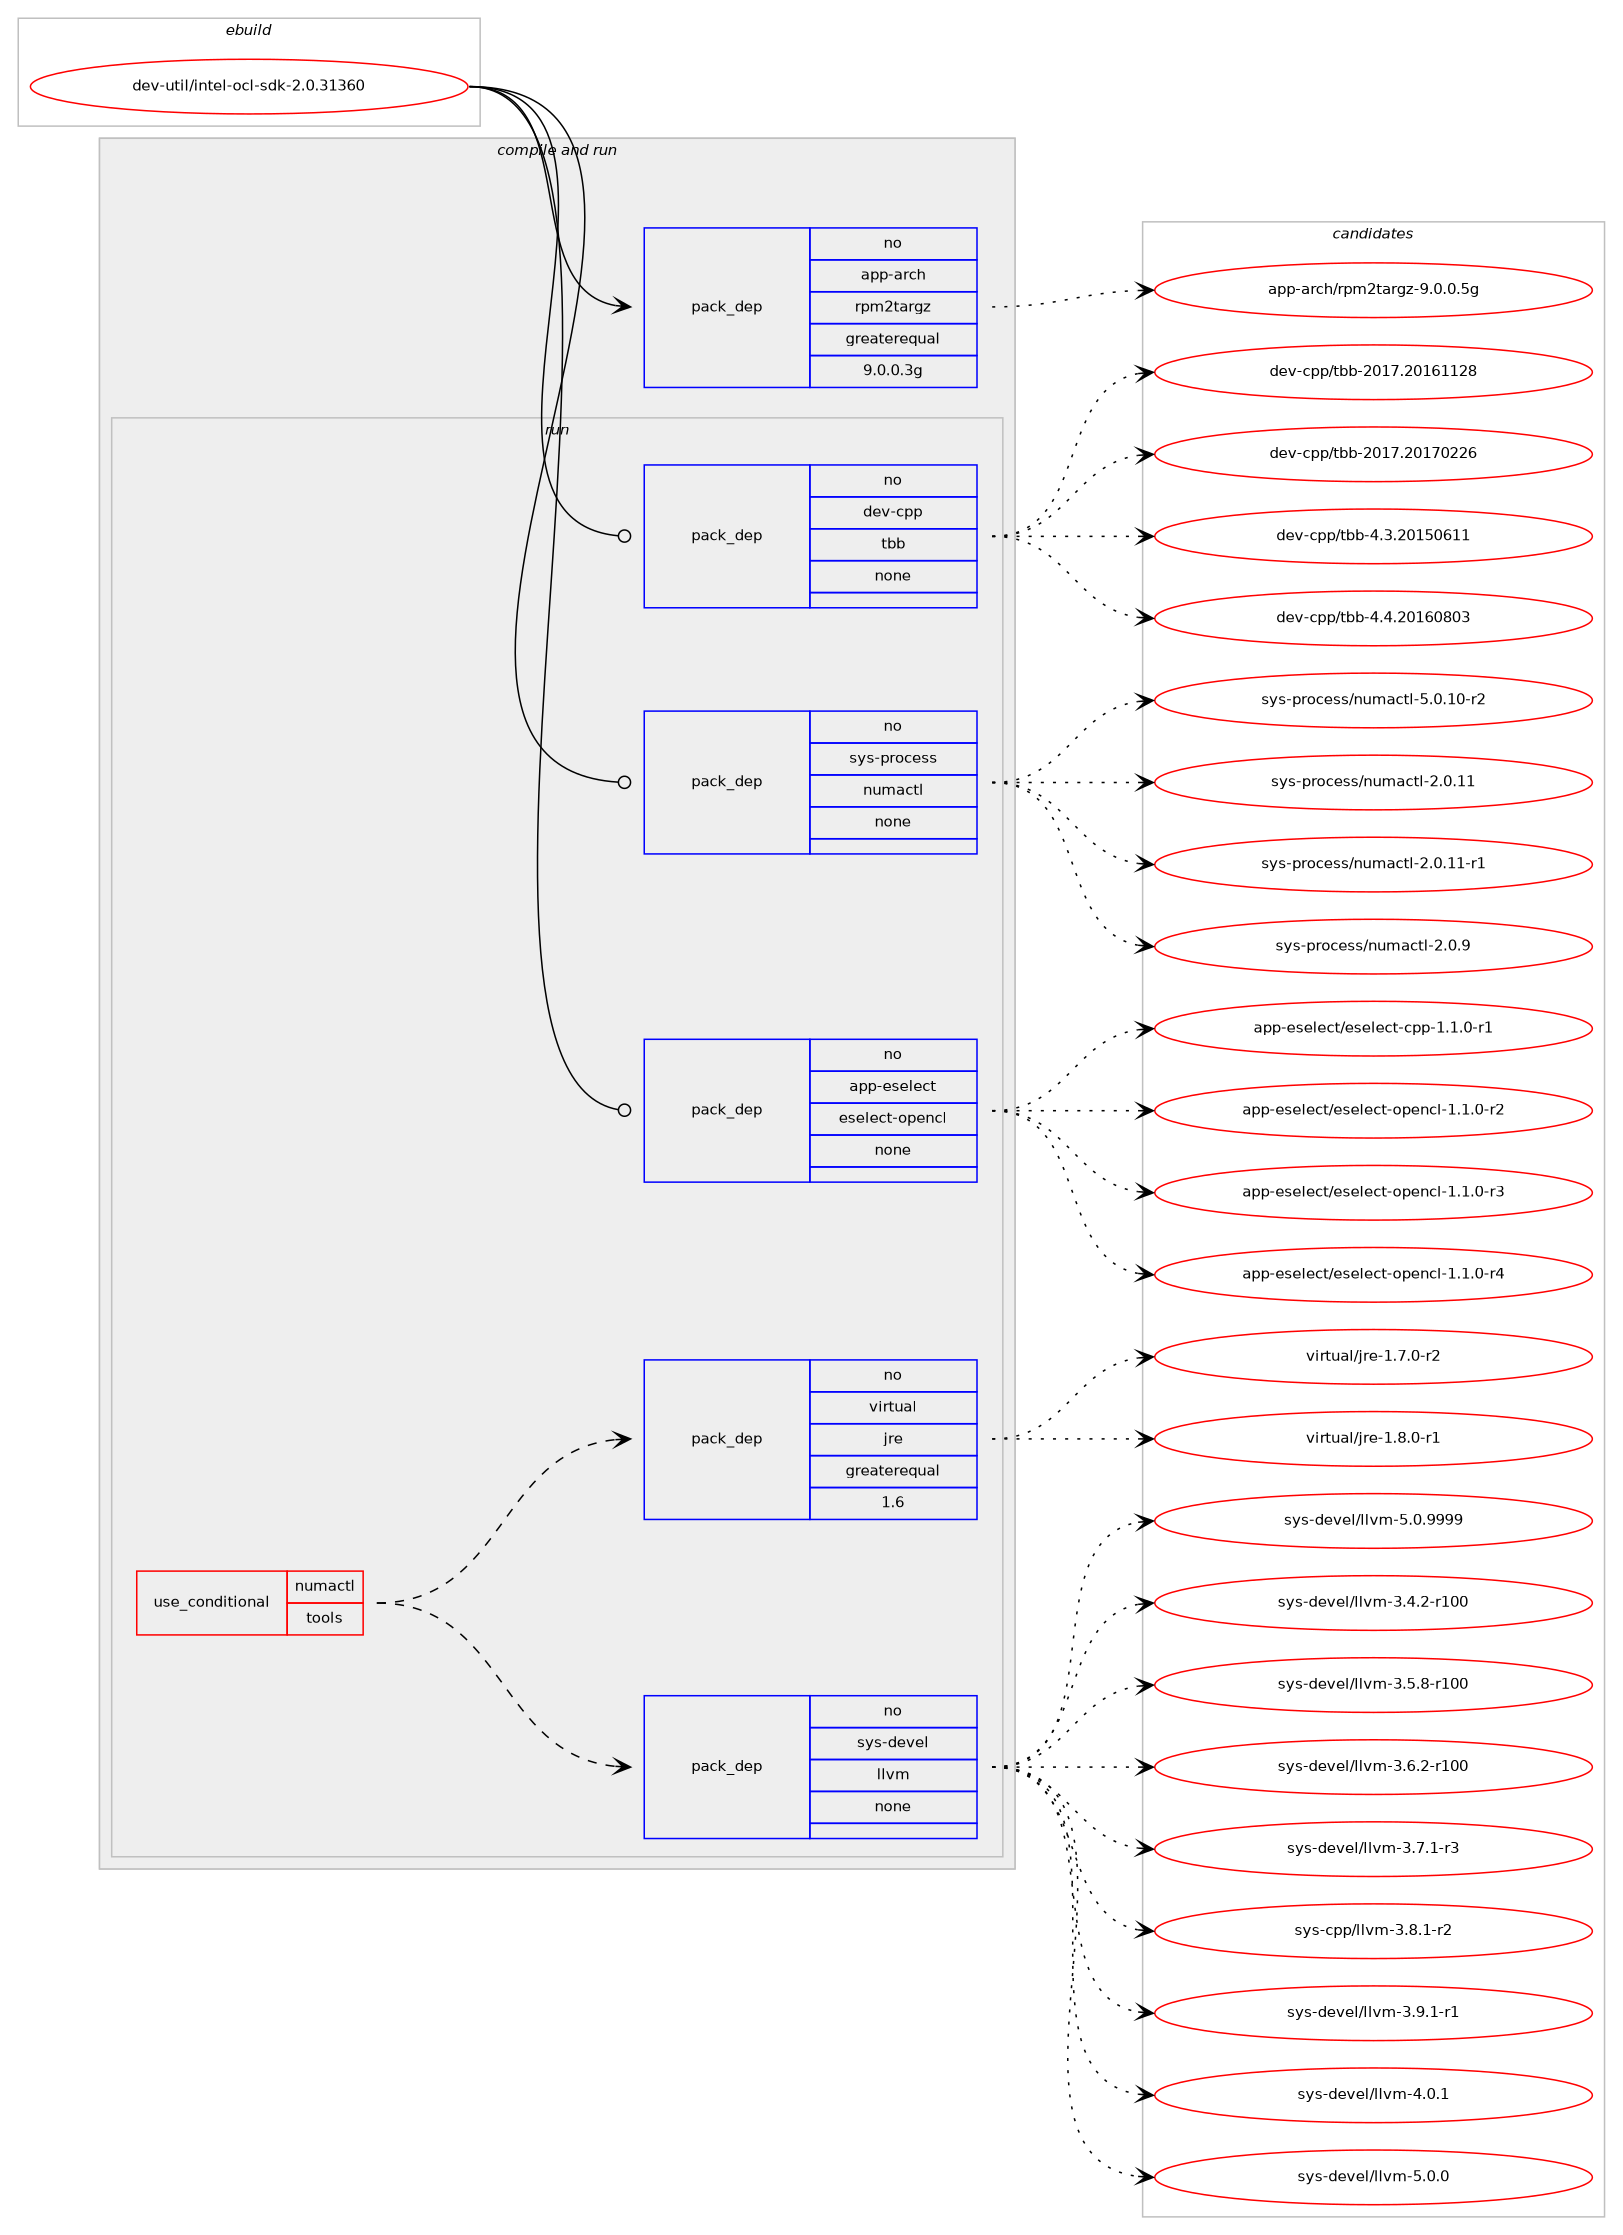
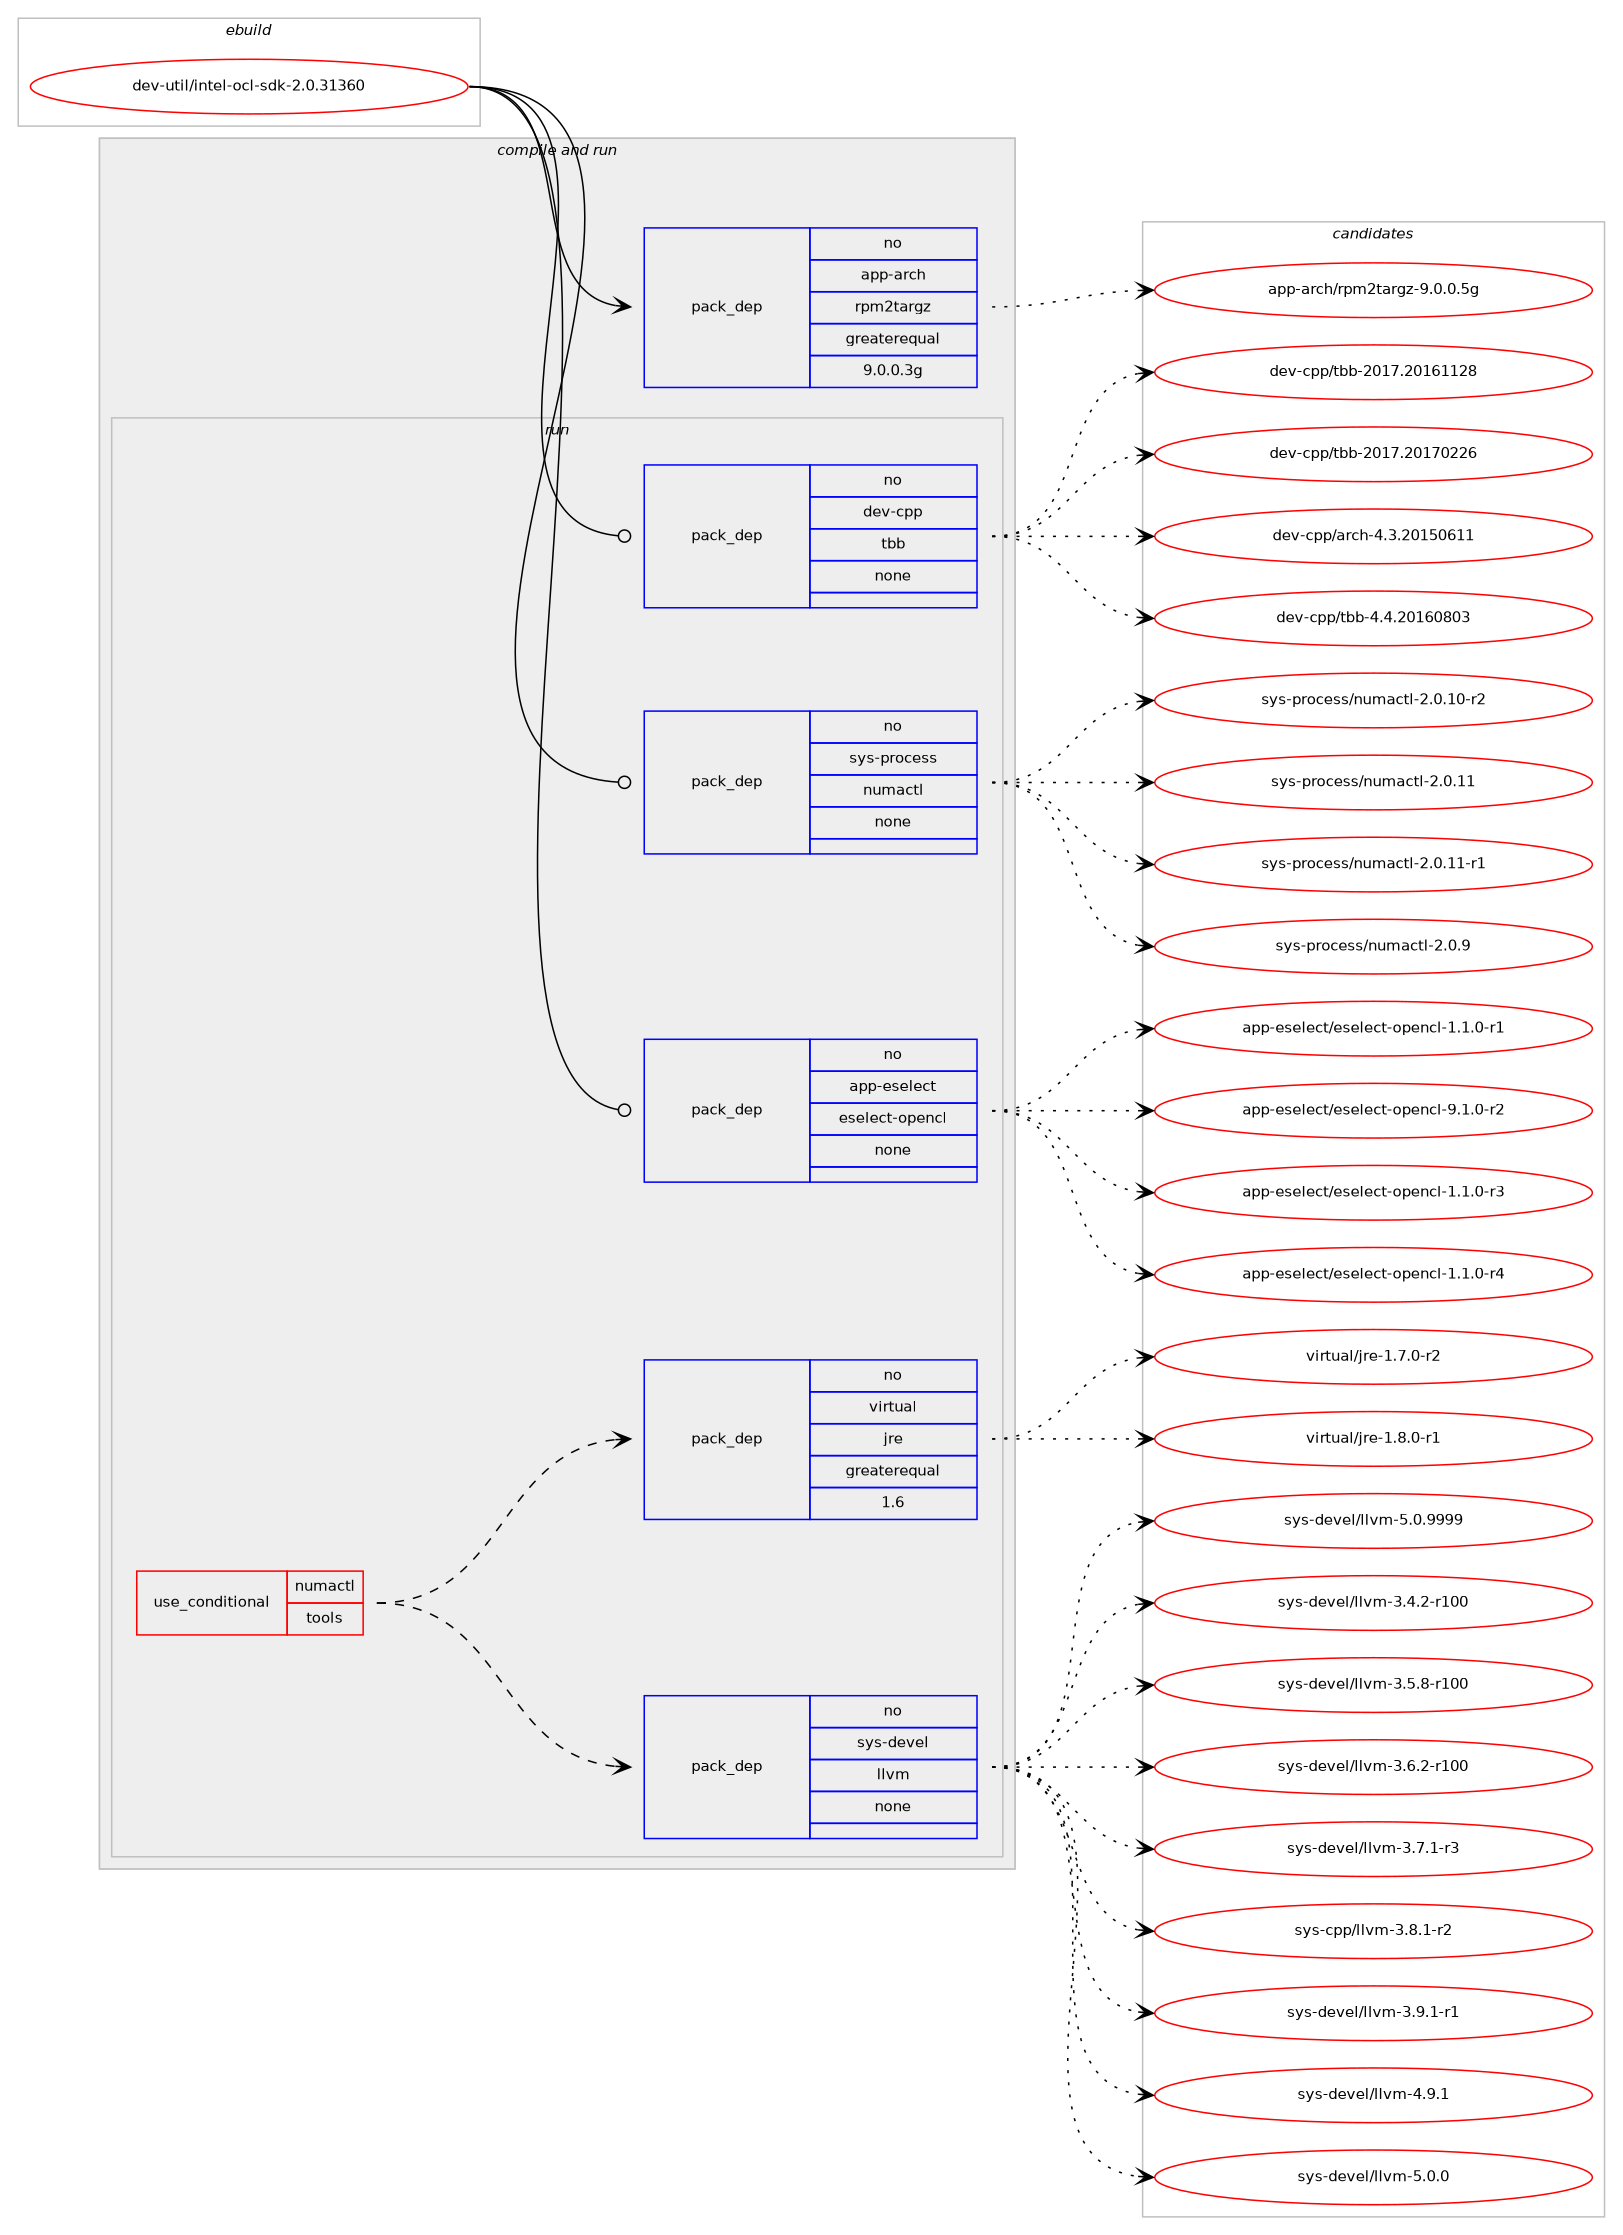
node "dev-cpp/tbb-4.3.20150611": label "dev-cpp/tbb-4.3.20150611" -> "dev-cpp/arch-4.3.20150611"
node "sys-process/numactl-5.0.10-r2": label "sys-process/numactl-5.0.10-r2" -> "sys-process/numactl-2.0.10-r2"
node "app-eselect/eselect-cpp-1.1.0-r1": label "app-eselect/eselect-cpp-1.1.0-r1" -> "app-eselect/eselect-opencl-1.1.0-r1"
node "app-eselect/eselect-opencl-1.1.0-r2": label "app-eselect/eselect-opencl-1.1.0-r2" -> "app-eselect/eselect-opencl-9.1.0-r2"
node "sys-devel/llvm-4.0.1": label "sys-devel/llvm-4.0.1" -> "sys-devel/llvm-4.9.1"
